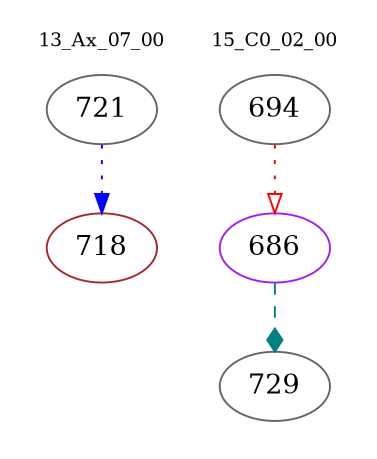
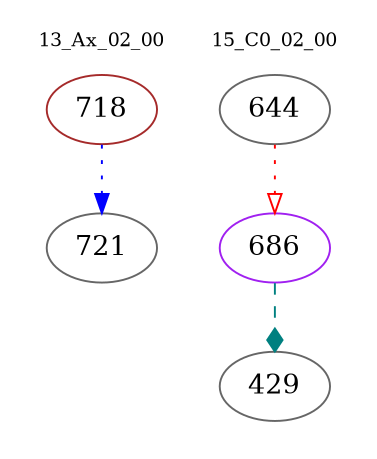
cluster "13_Ax_07_00": label "13_Ax_07_00" -> "13_Ax_02_00"
node "694": label "694" -> "644"
edge "721" -> "718": reversed
node "729": label "729" -> "429"
